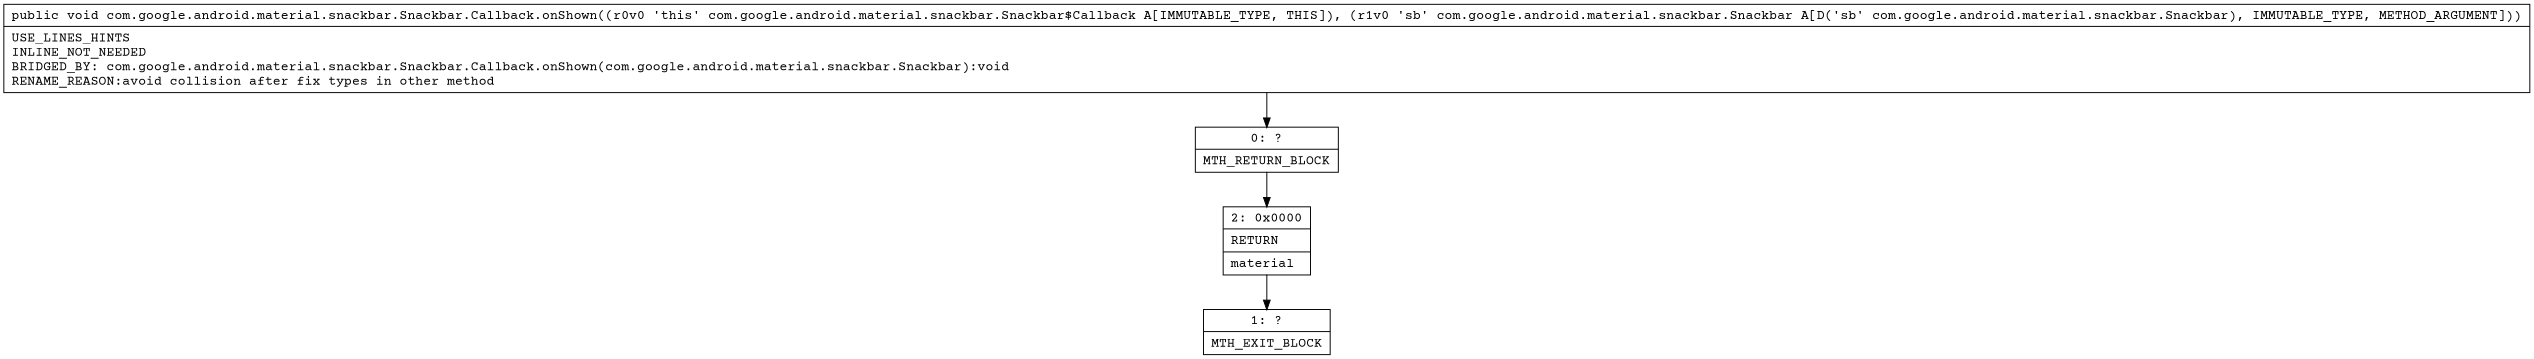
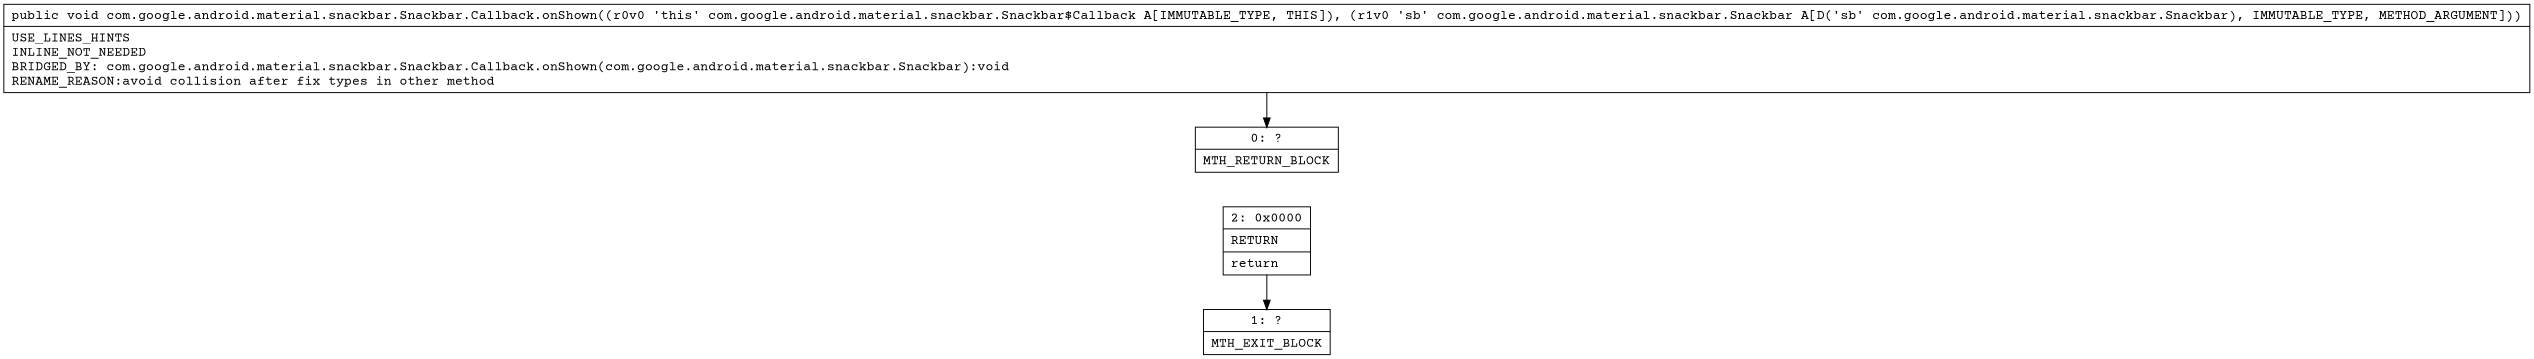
edge "0: ?" -> "2: 0x0000": removed
node "2: 0x0000": text "material" -> "return"
